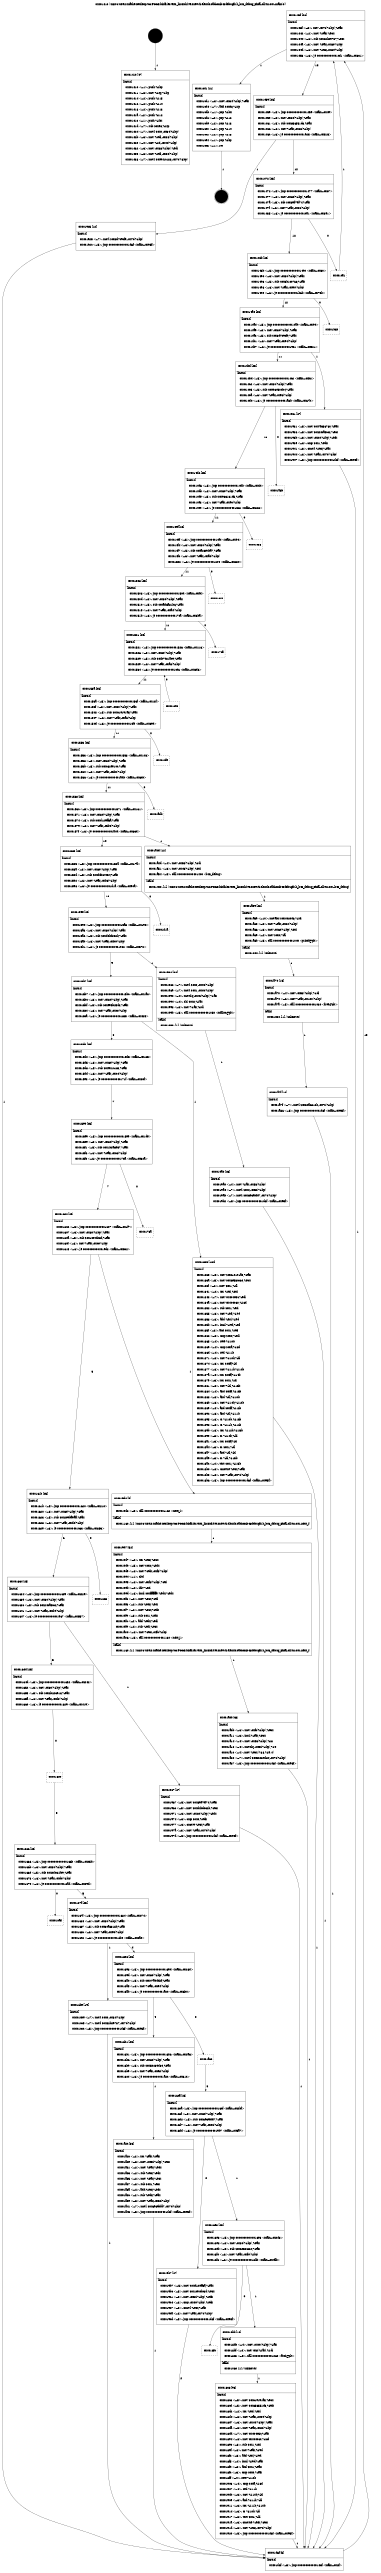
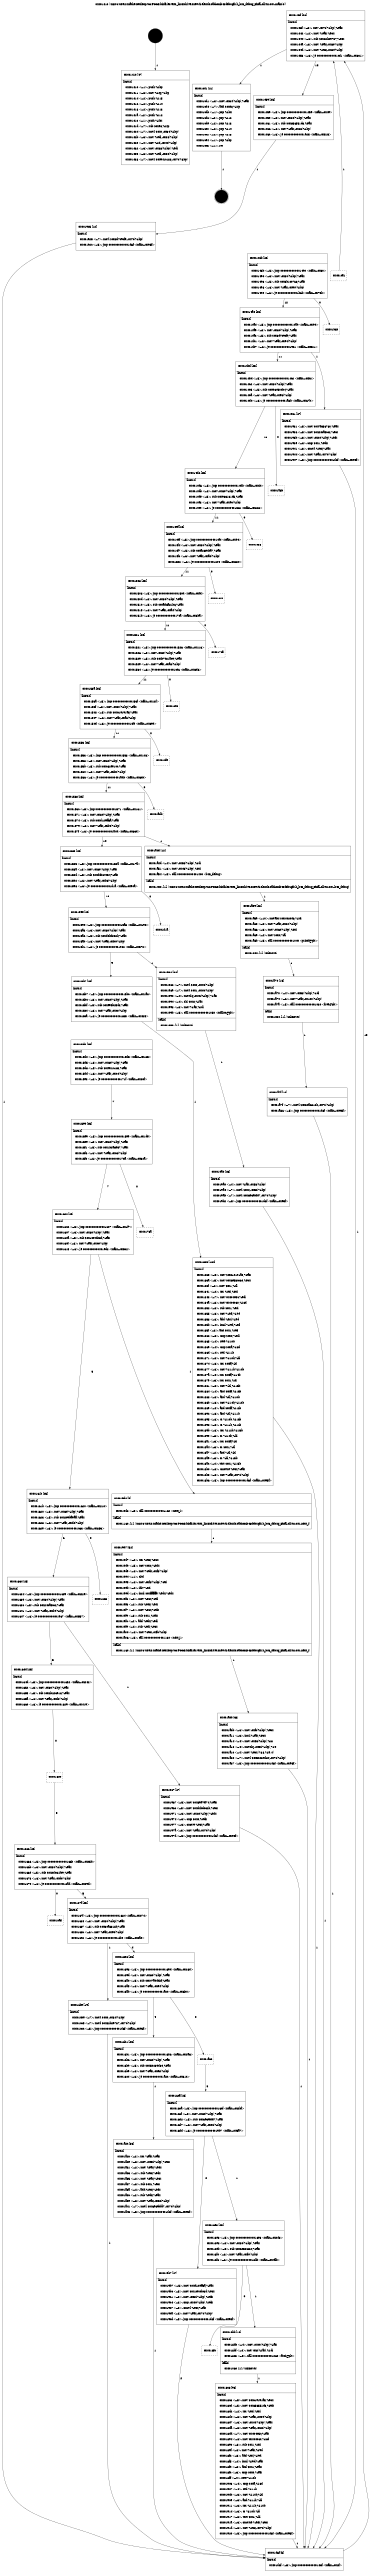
node "0x401472 [25]": removed
edge "0x401ce6" -> "0x401521 [25]": reversed
edge "0x4015b7 [25]" -> "0x4015d0 [25]": removed, label "8"
